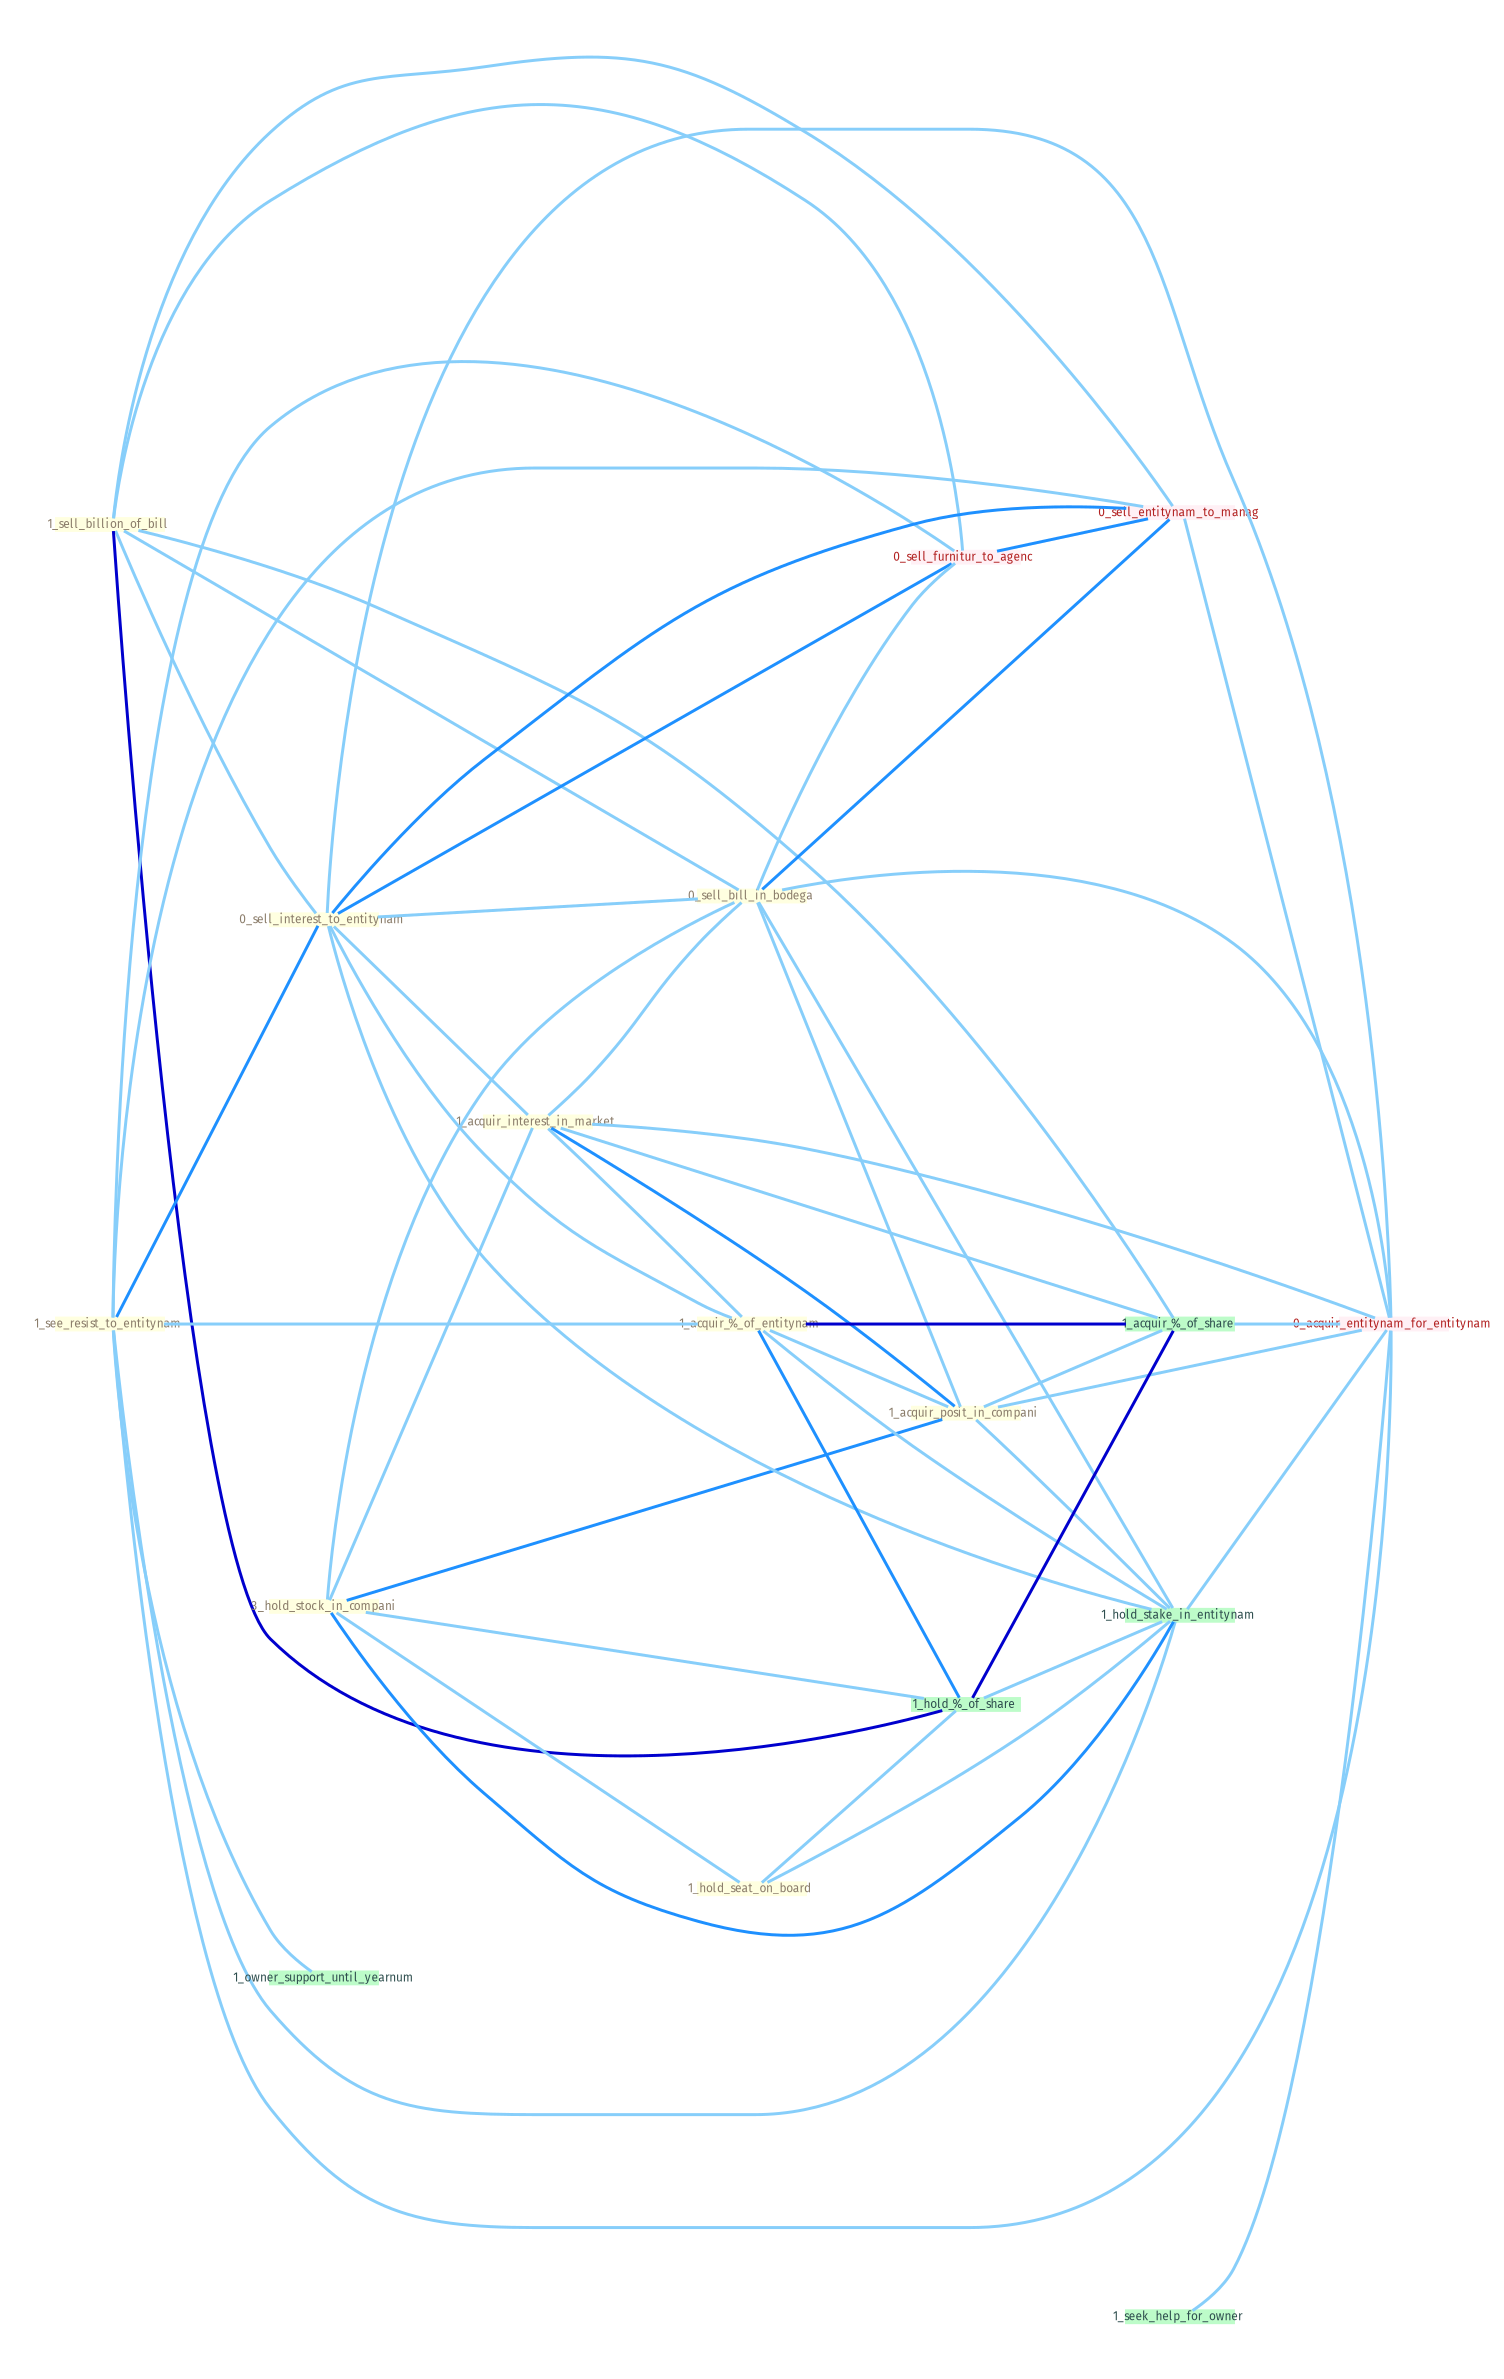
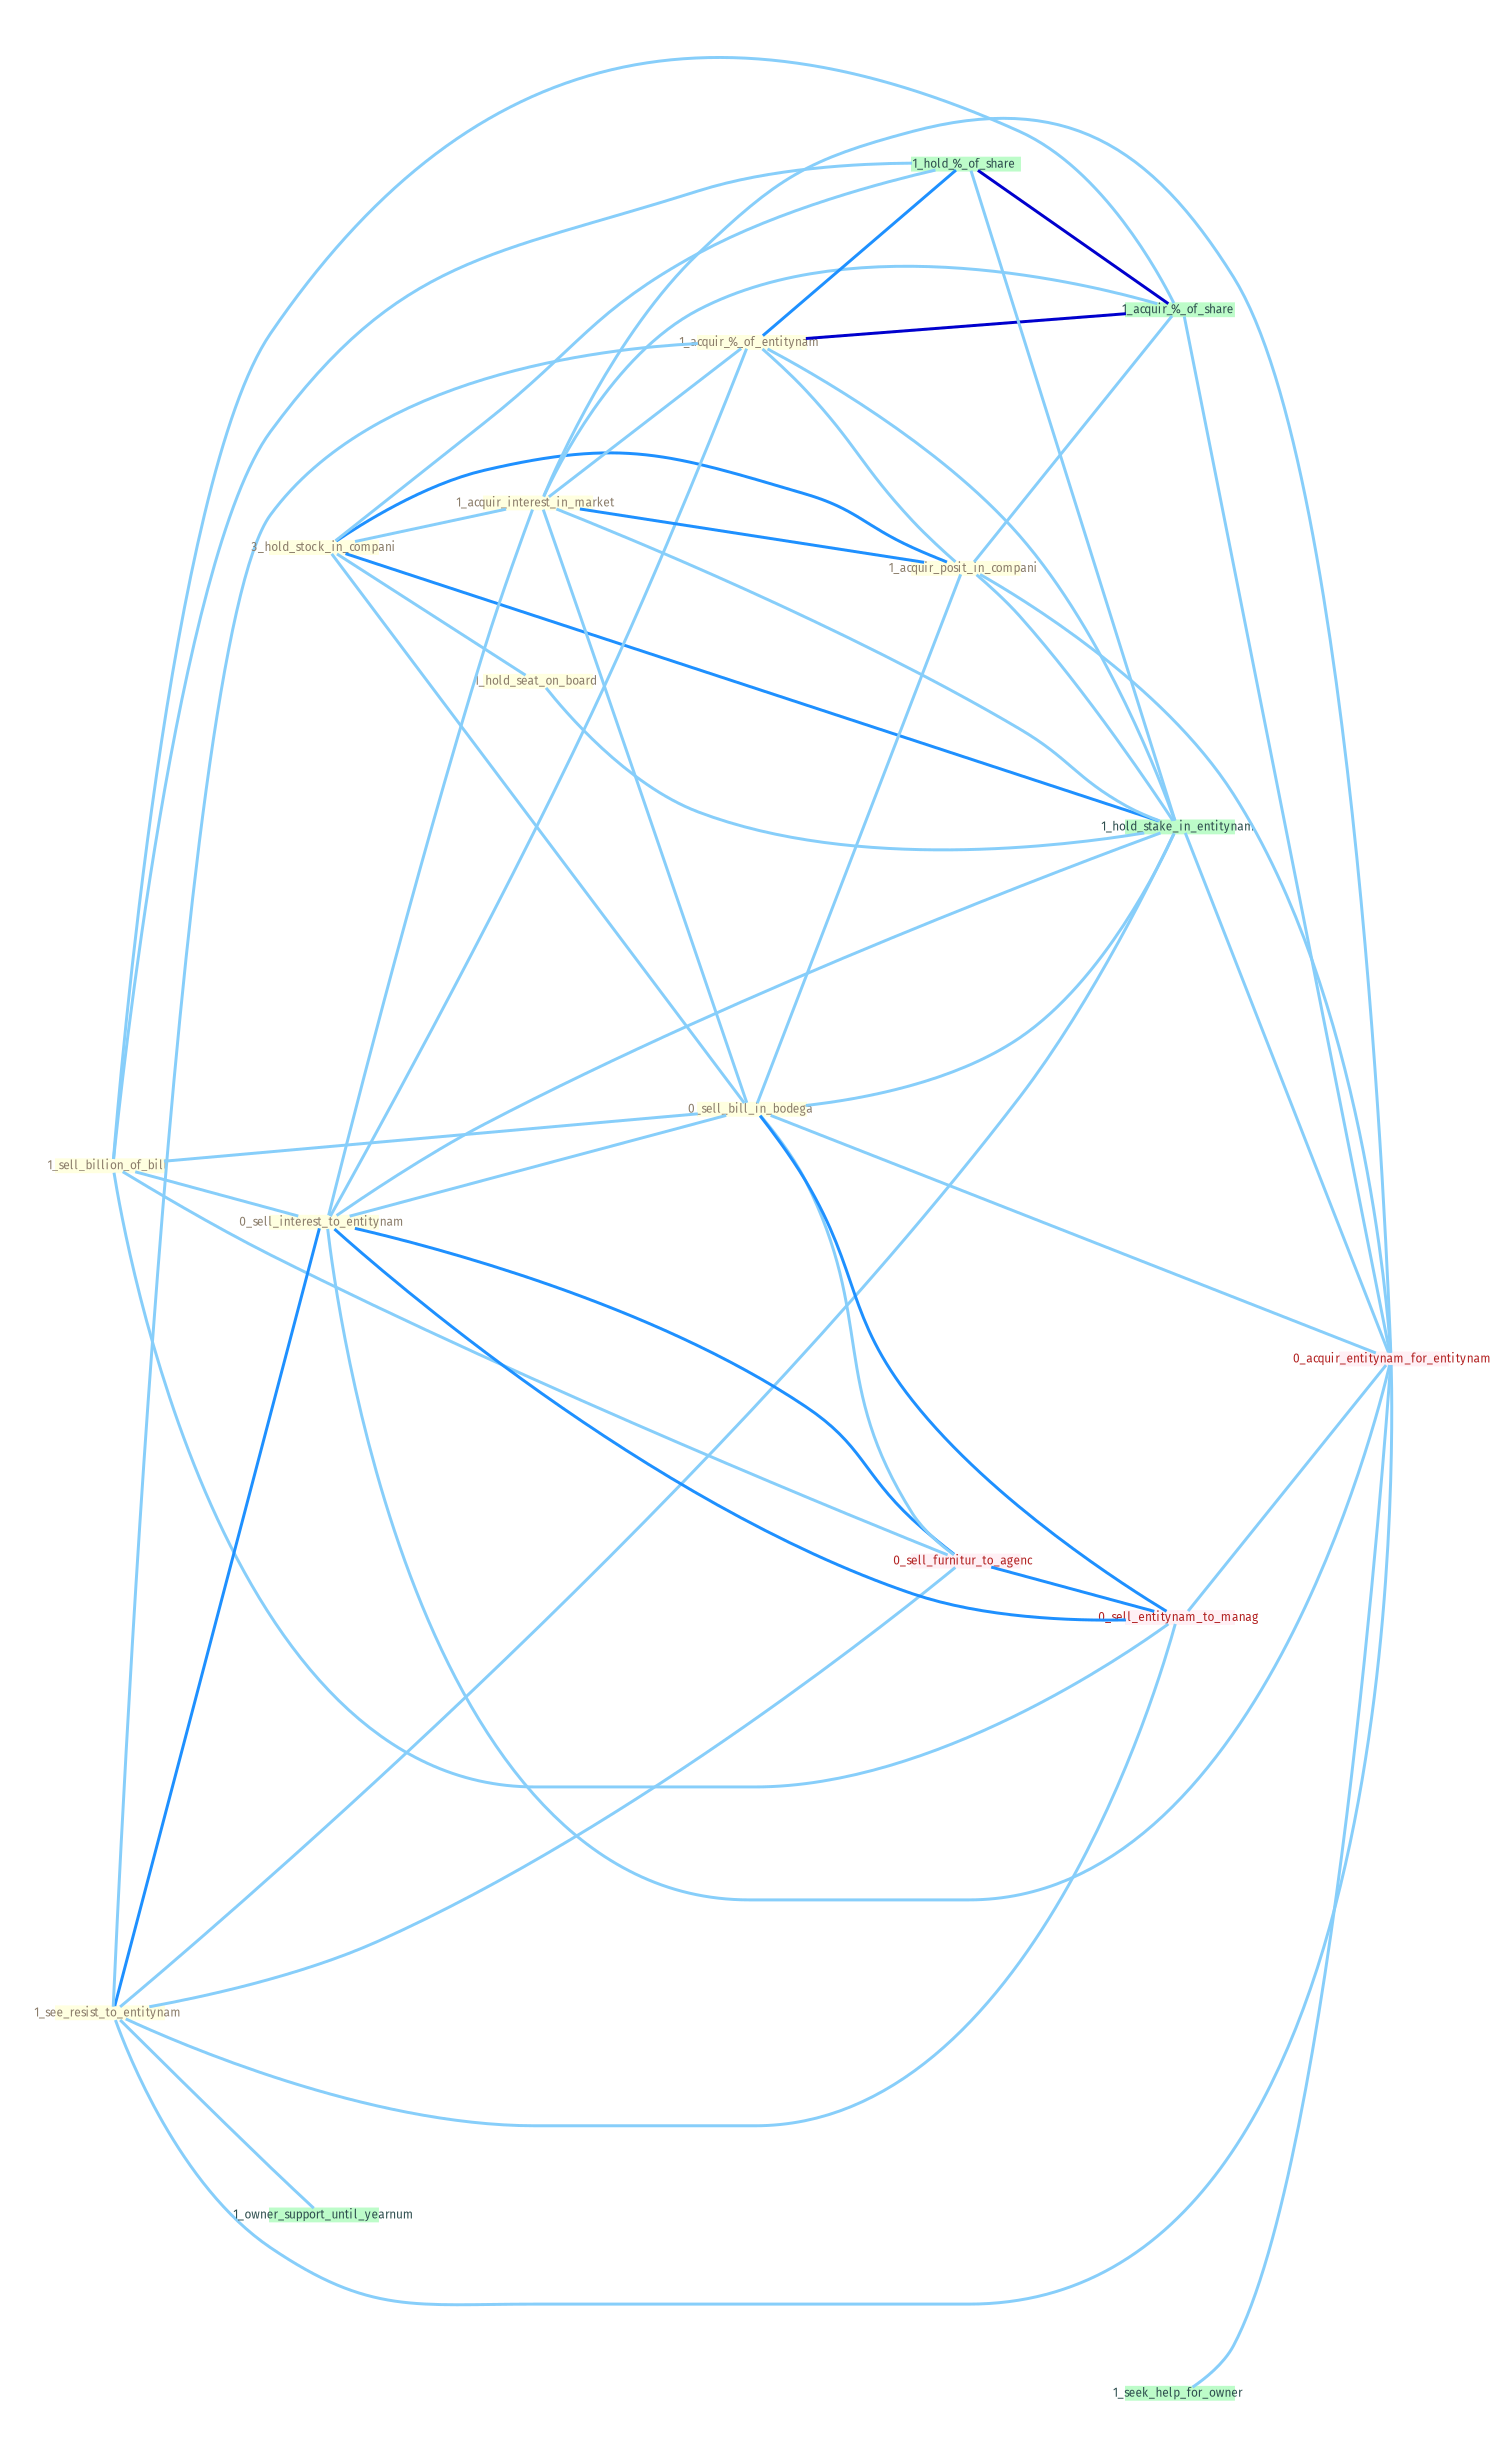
edge "1_acquir_interest_in_market" -- "1_hold_stake_in_entitynam": added
edge "1_sell_billion_of_bill" -- "1_hold_%_of_share": color #0000cd -> #87cefa
edge "1_hold_%_of_share" -- "1_hold_seat_on_board": removed
